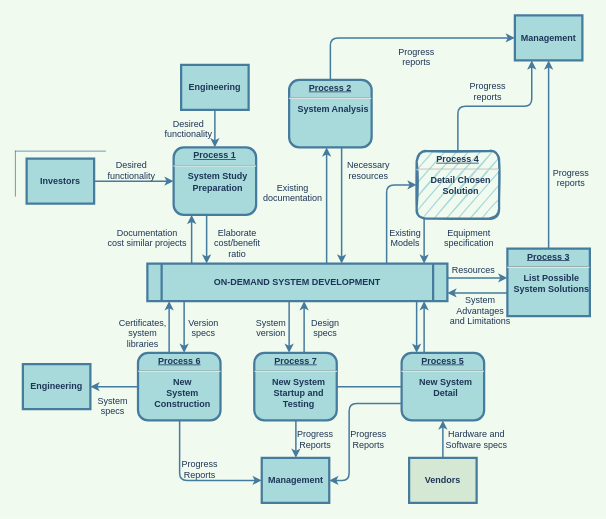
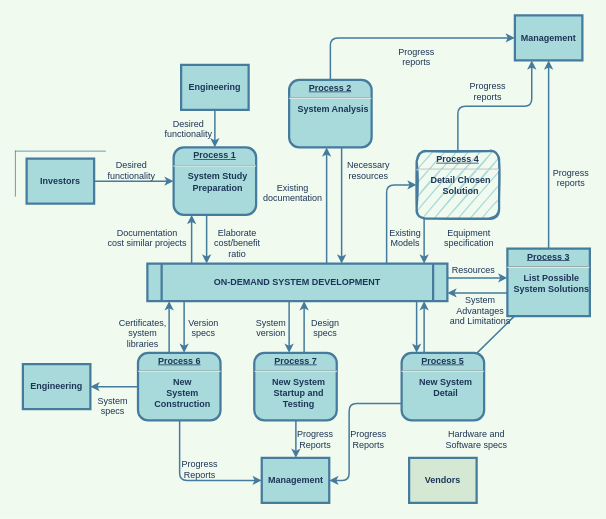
edge "Process 7 New System Startup and Testing" -- "Process 5 New System Detail": now "Process 3 List Possible System Solutions" -- "Process 5 New System Detail"
edge "Vendors" -> "Process 5 New System Detail": removed
